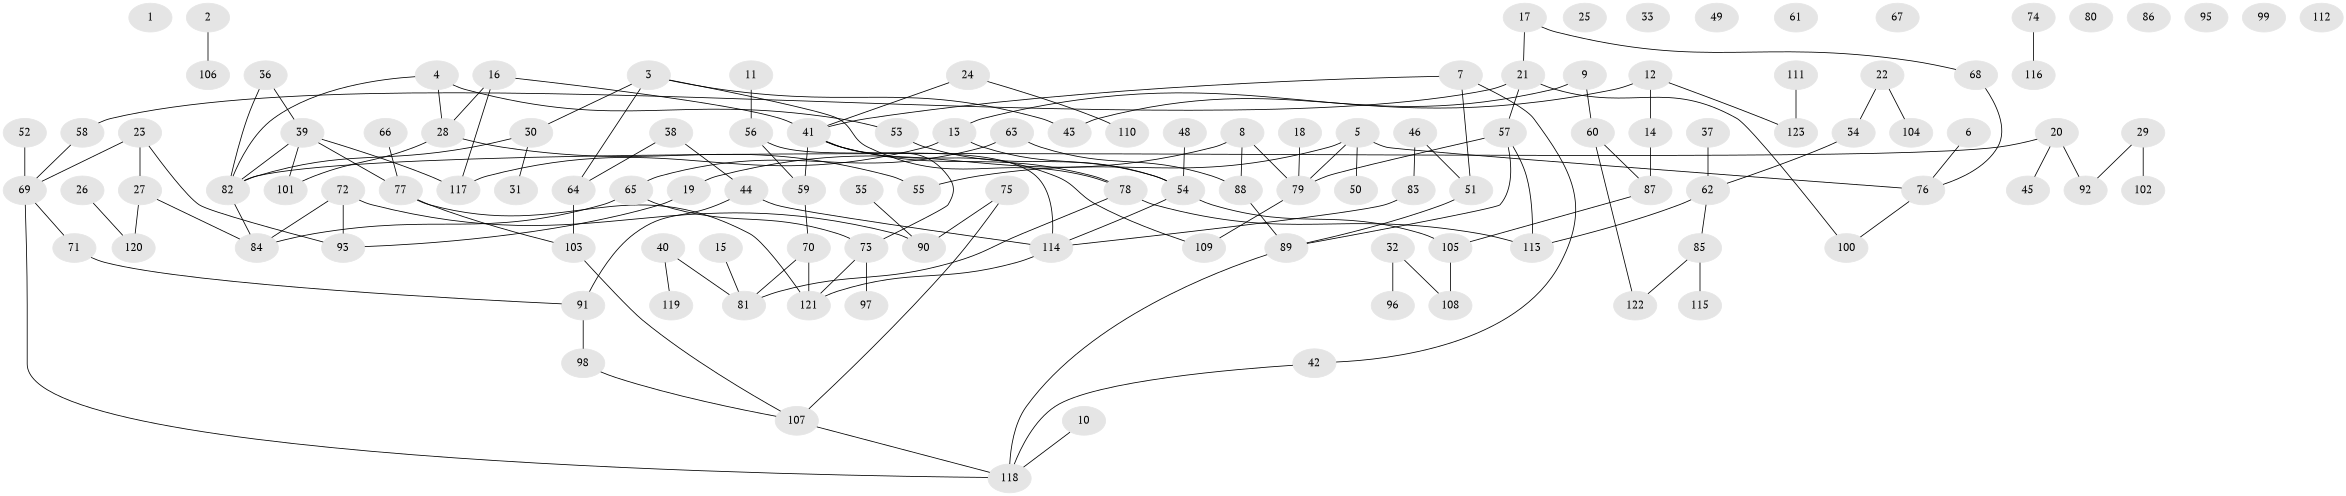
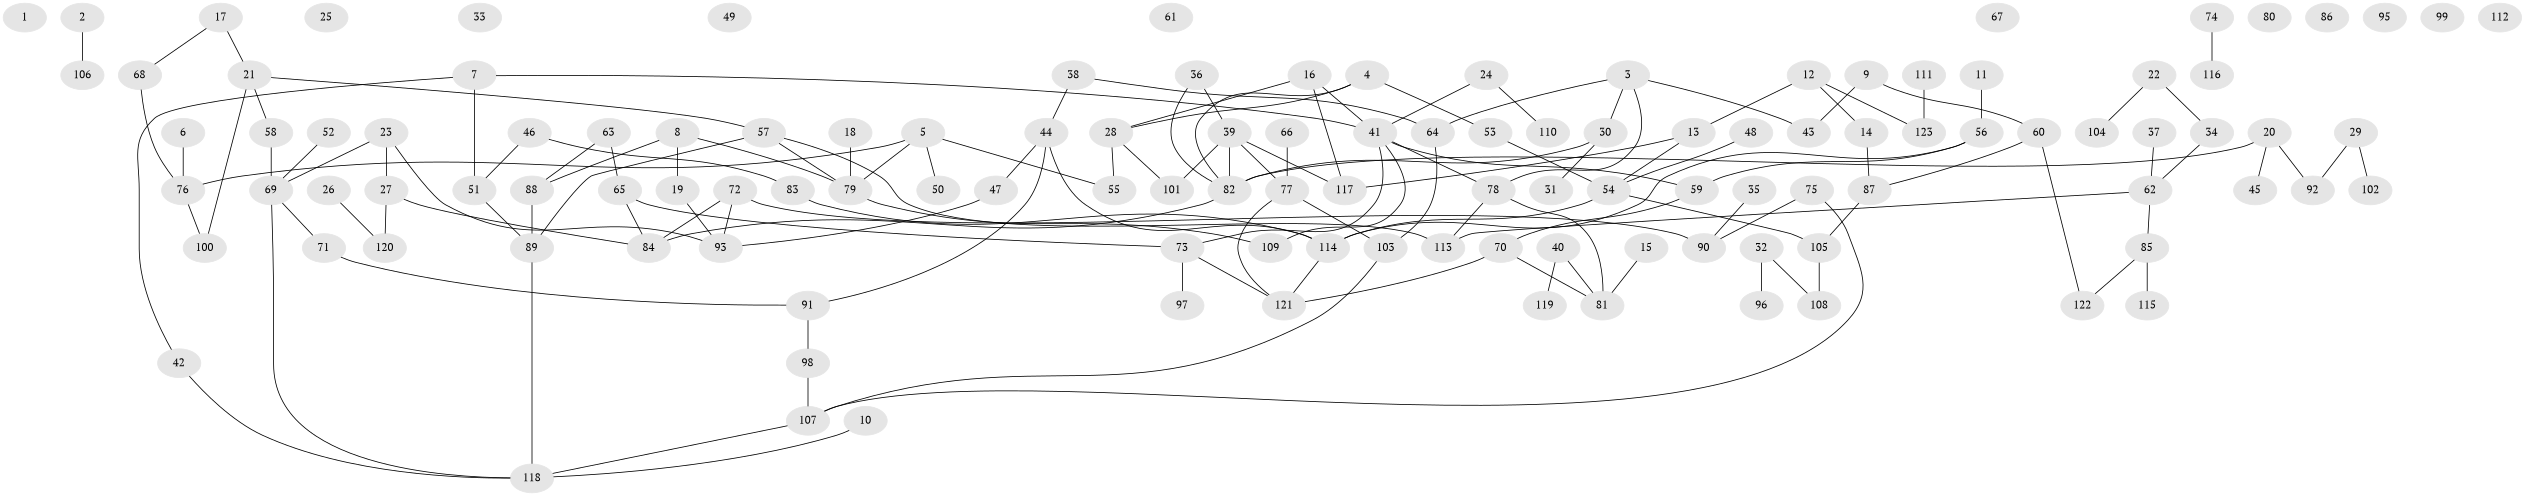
node "47": added
